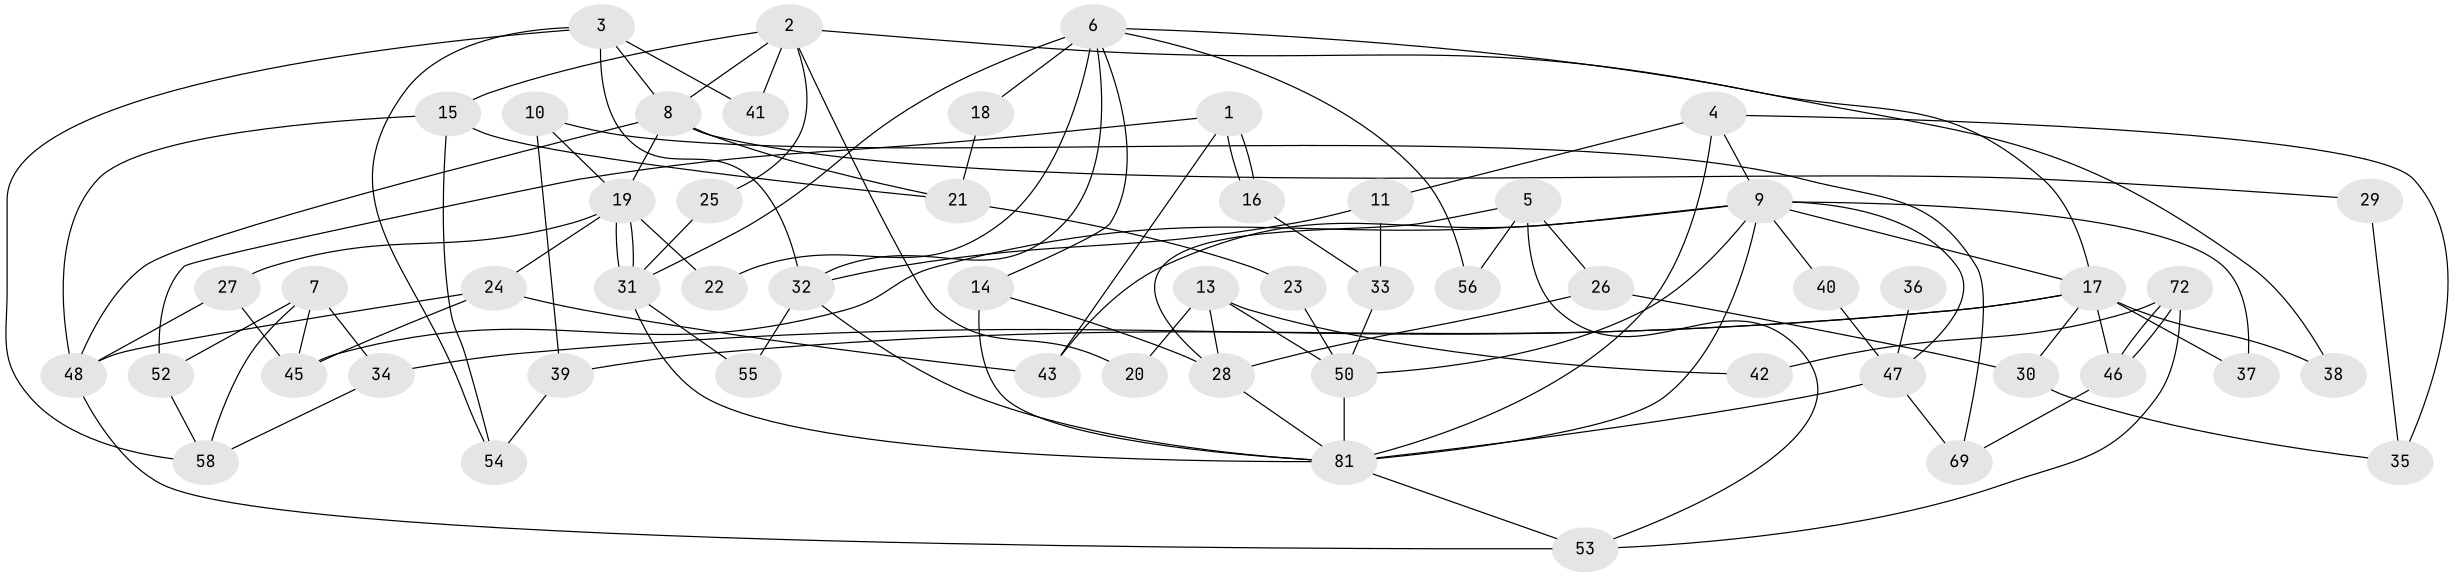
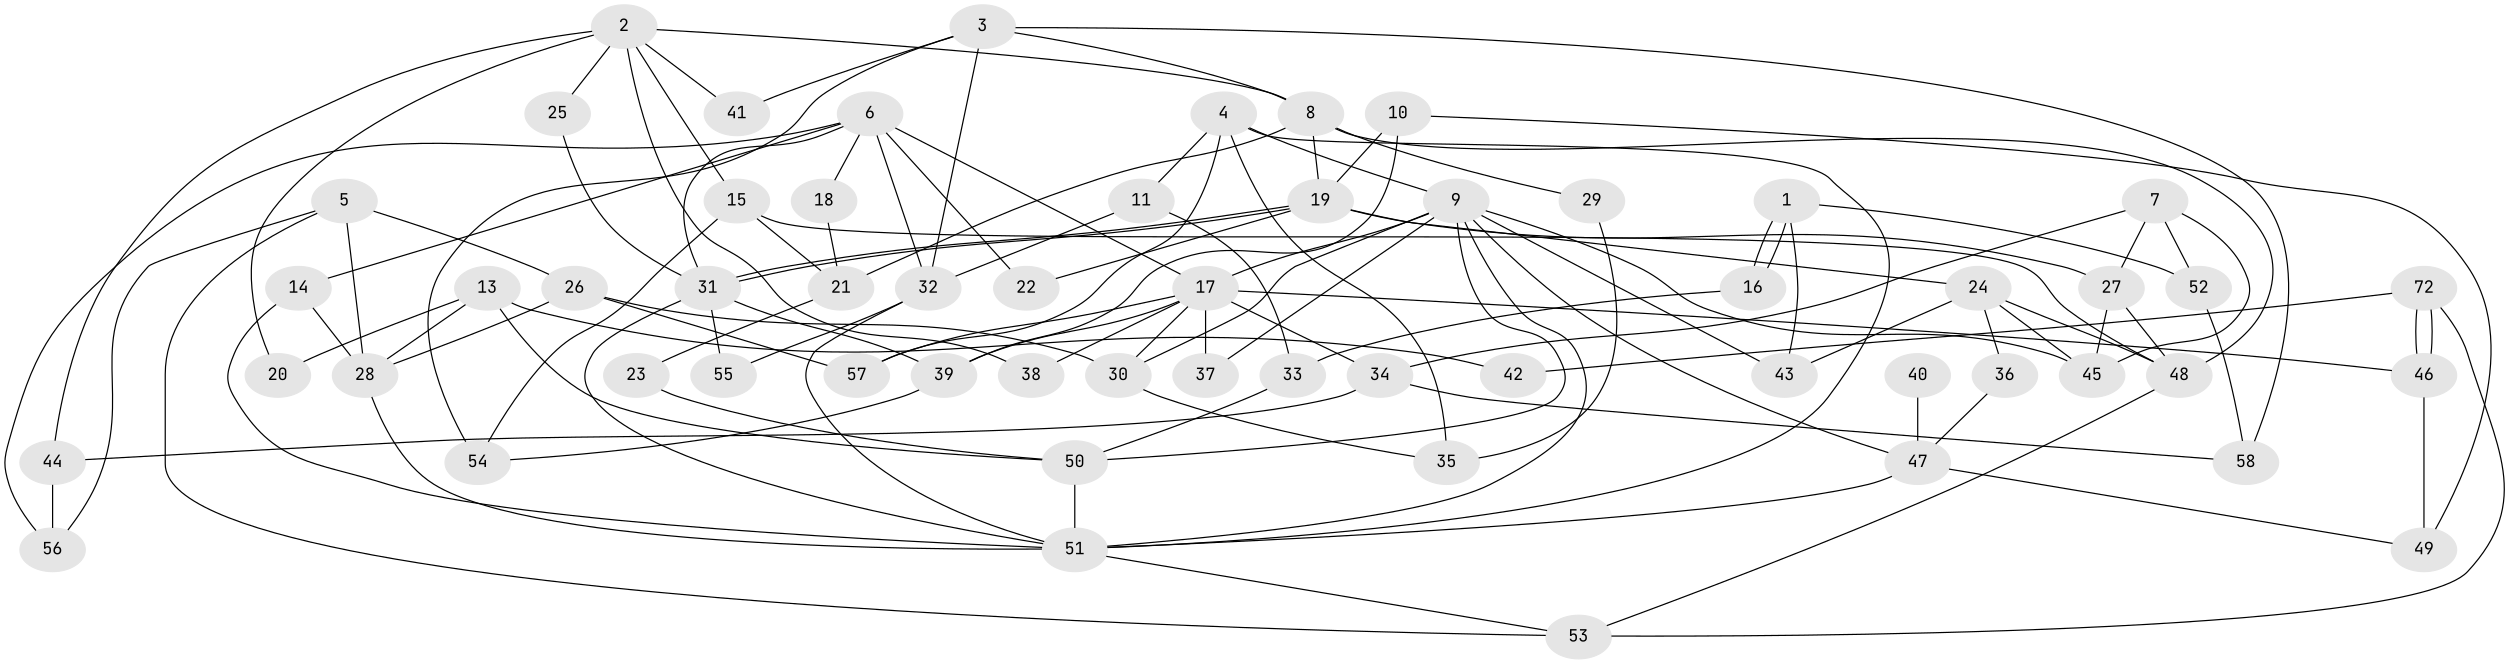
edge "9" -- "40": now "9" -- "30"
edge "24" -- "36": added
edge "31" -- "39": added
edge "7" -- "58": now "7" -- "27"
node "57": added
node "44": added
node "81": label "81" -> "51"
node "69": label "69" -> "49"
